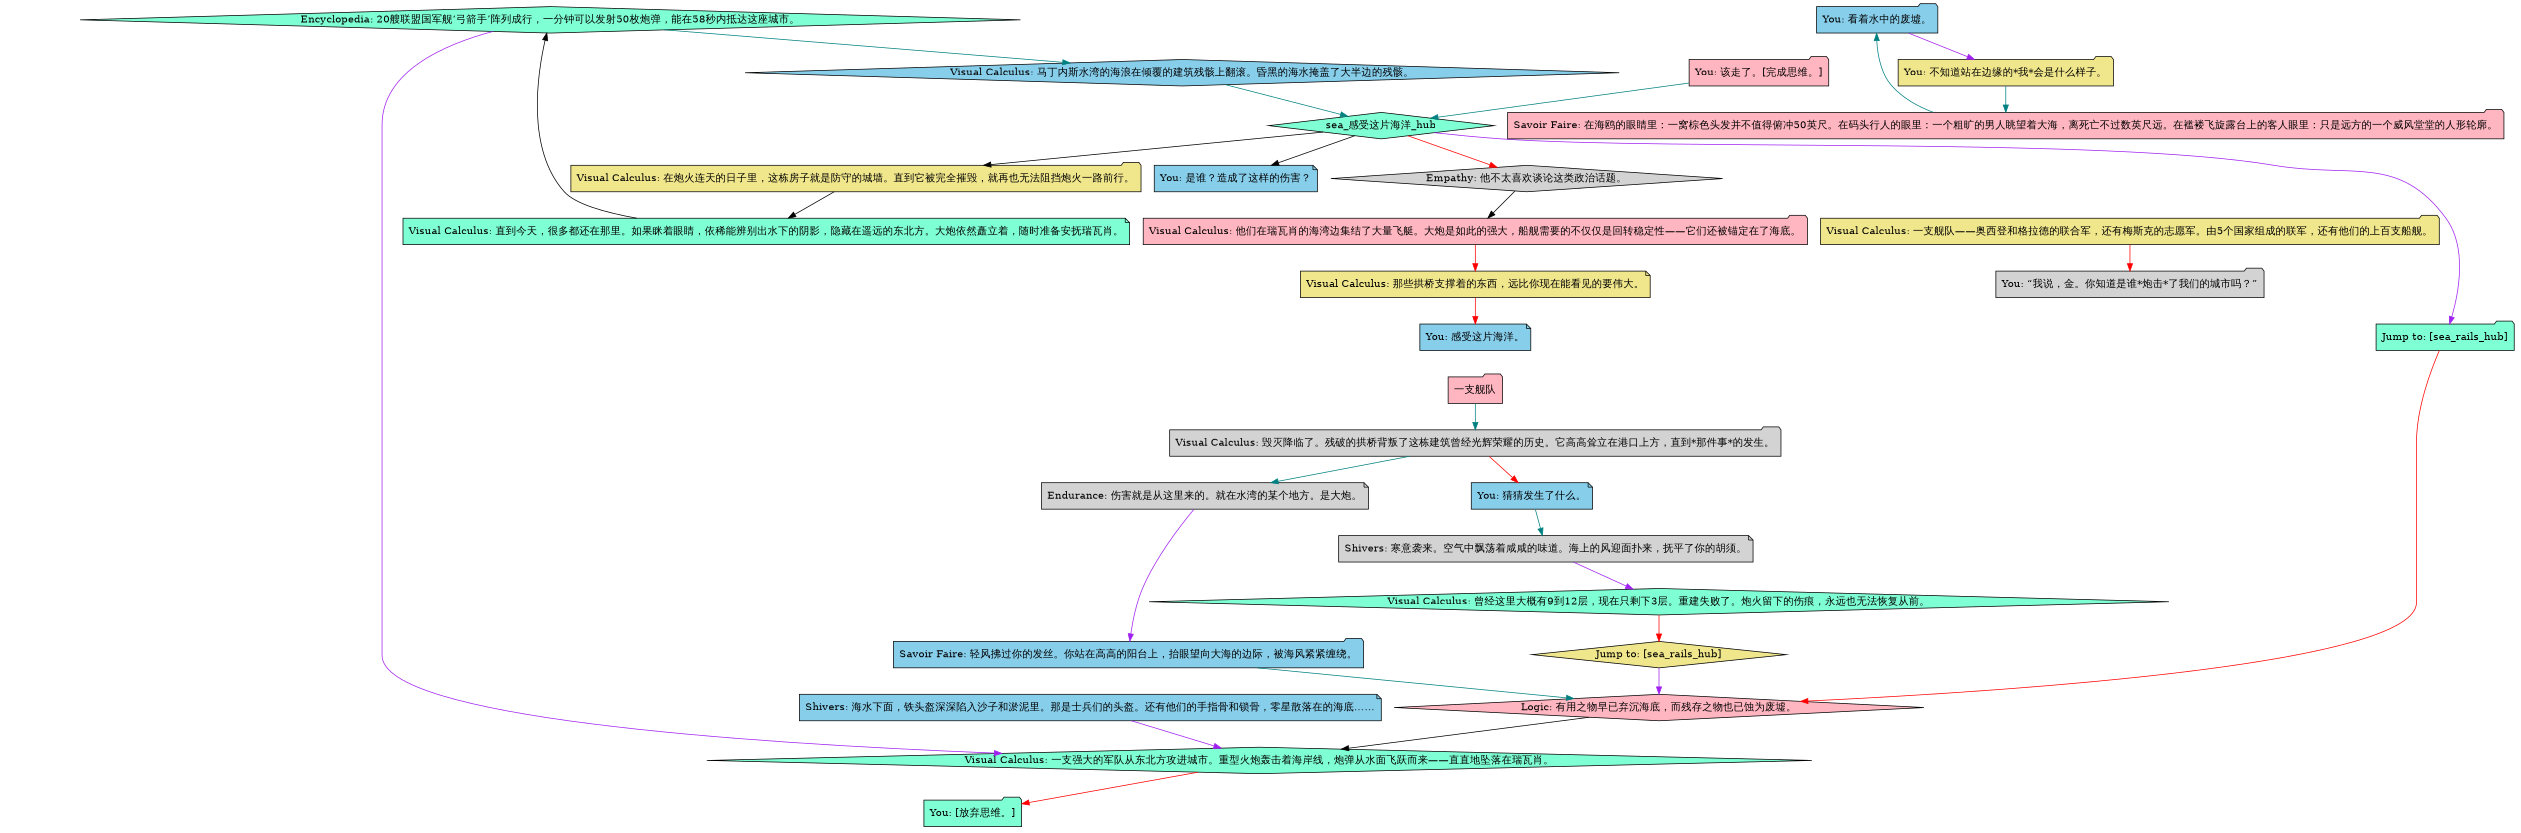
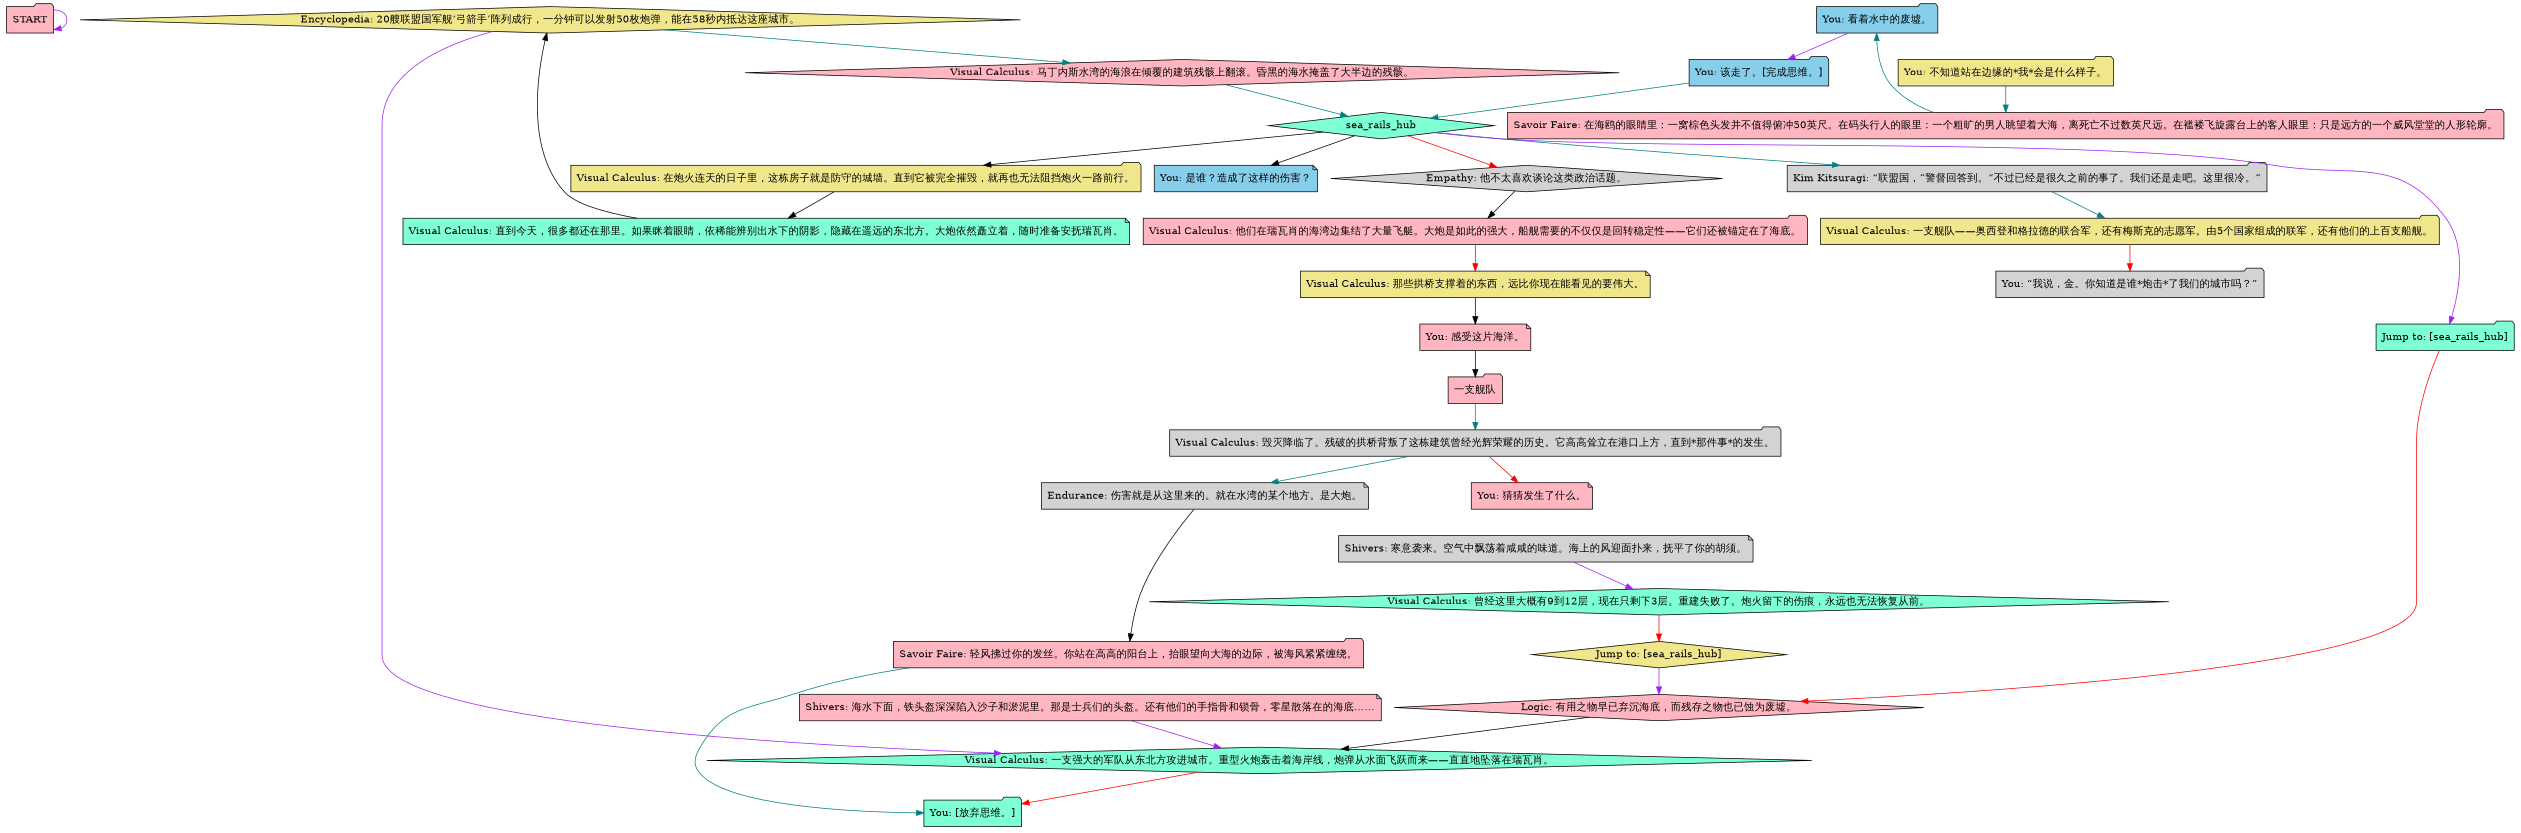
node "START": added
node "Encyclopedia: 20艘联盟国军舰‘弓箭手’阵列成行，一分钟可以发射50枚炮弹，能在58秒内抵达这座城市。": fillcolor aquamarine -> khaki
edge "You: 看着水中的废墟。" -> "You: 不知道站在边缘的*我*会是什么样子。": now "You: 看着水中的废墟。" -> "You: 该走了。[完成思维。]"
node "Visual Calculus: 马丁内斯水湾的海浪在倾覆的建筑残骸上翻滚。昏黑的海水掩盖了大半边的残骸。": fillcolor skyblue -> lightpink
node "You: 该走了。[完成思维。]": fillcolor lightpink -> skyblue
node "sea_感受这片海洋_hub": label "sea_感受这片海洋_hub" -> "sea_rails_hub"
node "Kim Kitsuragi: “联盟国，”警督回答到。“不过已经是很久之前的事了。我们还是走吧。这里很冷。”": added
edge "Visual Calculus: 那些拱桥支撑着的东西，远比你现在能看见的要伟大。" -> "You: 感受这片海洋。": color red -> black
node "You: 感受这片海洋。": fillcolor skyblue -> lightpink
edge "You: 感受这片海洋。" -> "一支舰队": added
node "You: 猜猜发生了什么。": fillcolor skyblue -> lightpink
edge "You: 猜猜发生了什么。" -> "Shivers: 寒意袭来。空气中飘荡着咸咸的味道。海上的风迎面扑来，抚平了你的胡须。": removed
edge "Endurance: 伤害就是从这里来的。就在水湾的某个地方。是大炮。" -> "Savoir Faire: 轻风拂过你的发丝。你站在高高的阳台上，抬眼望向大海的边际，被海风紧紧缠绕。": color purple -> black
node "Savoir Faire: 轻风拂过你的发丝。你站在高高的阳台上，抬眼望向大海的边际，被海风紧紧缠绕。": fillcolor skyblue -> lightpink
edge "Savoir Faire: 轻风拂过你的发丝。你站在高高的阳台上，抬眼望向大海的边际，被海风紧紧缠绕。" -> "Logic: 有用之物早已弃沉海底，而残存之物也已蚀为废墟。": now "Savoir Faire: 轻风拂过你的发丝。你站在高高的阳台上，抬眼望向大海的边际，被海风紧紧缠绕。" -> "You: [放弃思维。]"
node "Shivers: 海水下面，铁头盔深深陷入沙子和淤泥里。那是士兵们的头盔。还有他们的手指骨和锁骨，零星散落在的海底……": fillcolor skyblue -> lightpink
